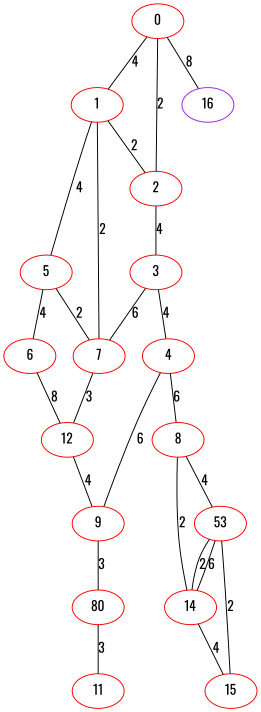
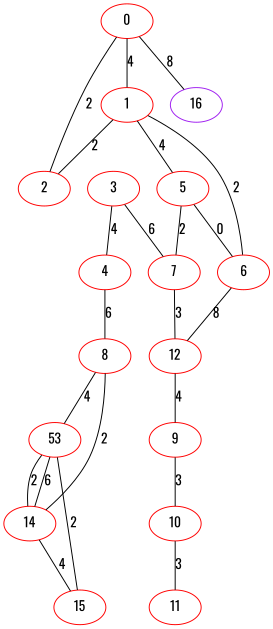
edge "1" -- "7": now "1" -- "6"
edge "2" -- "3": removed, label "4"
edge "5" -- "6": label "4" -> "0"
edge "4" -- "9": removed, label "6"
node "80": label "80" -> "10"
